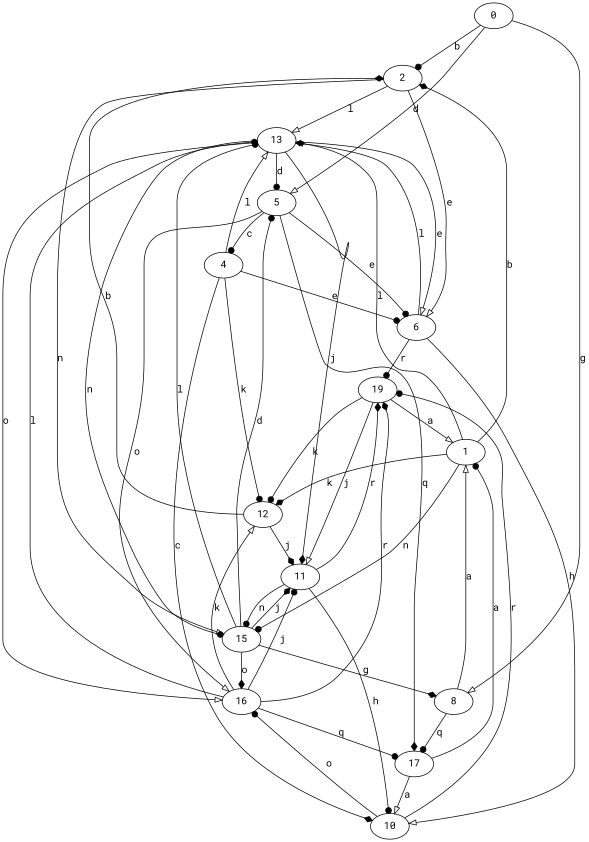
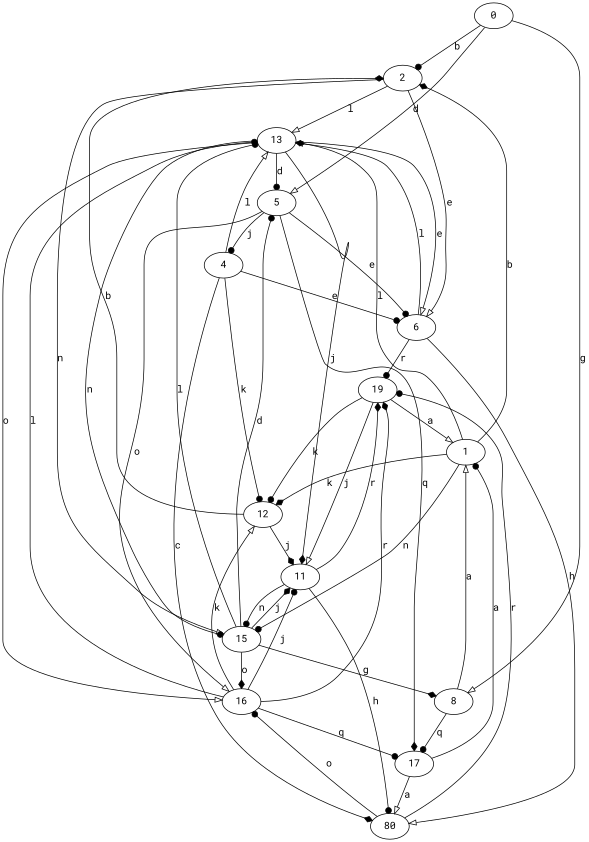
edge "5" -> "4": label "c" -> "j"
node "10": label "10" -> "80"
